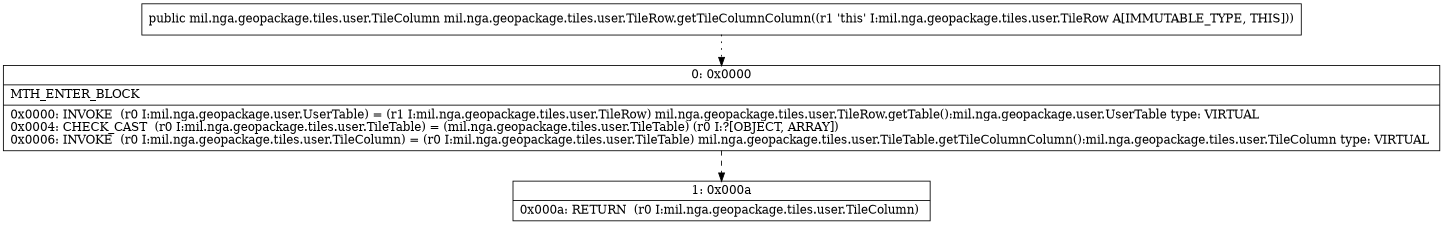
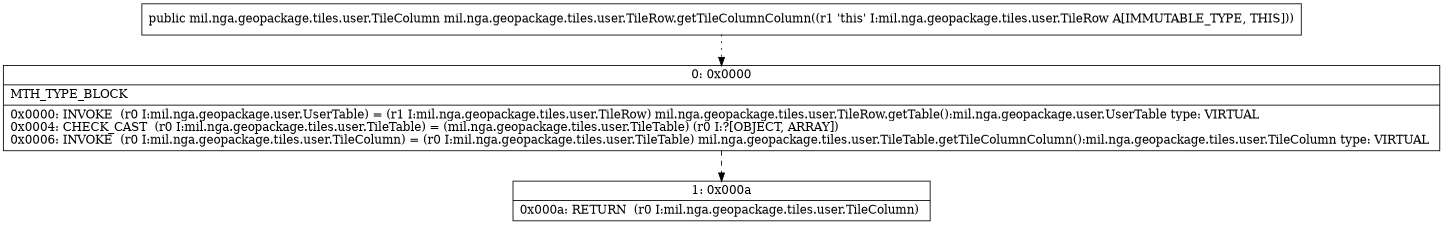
node "0: 0x0000": text "MTH_ENTER_BLOCK" -> "MTH_TYPE_BLOCK"
